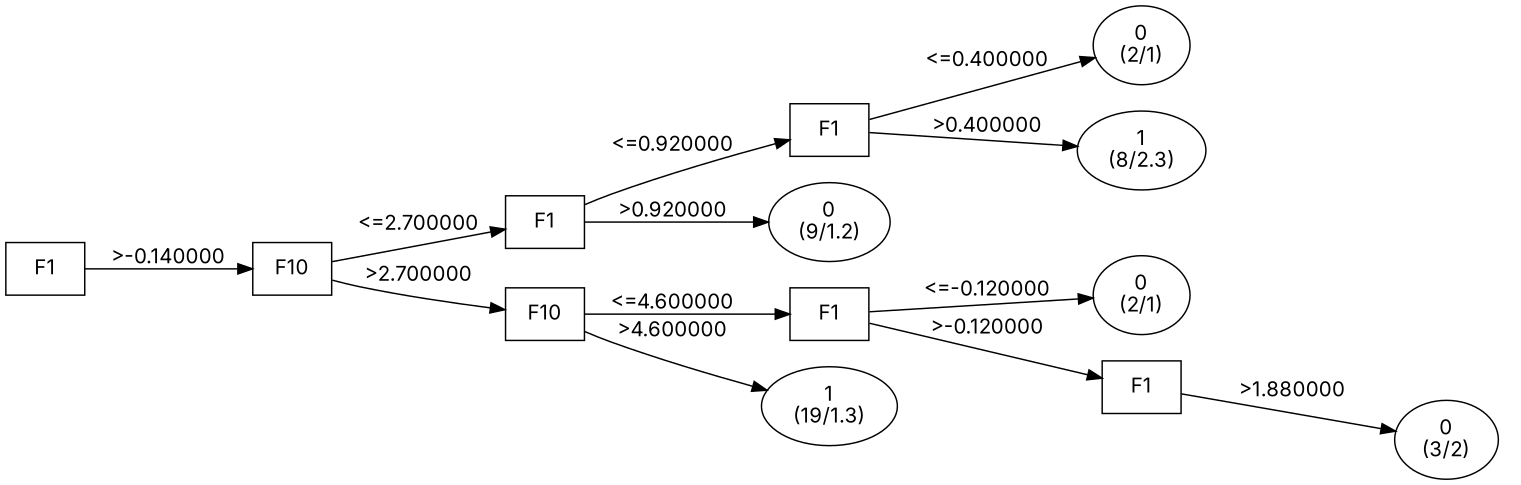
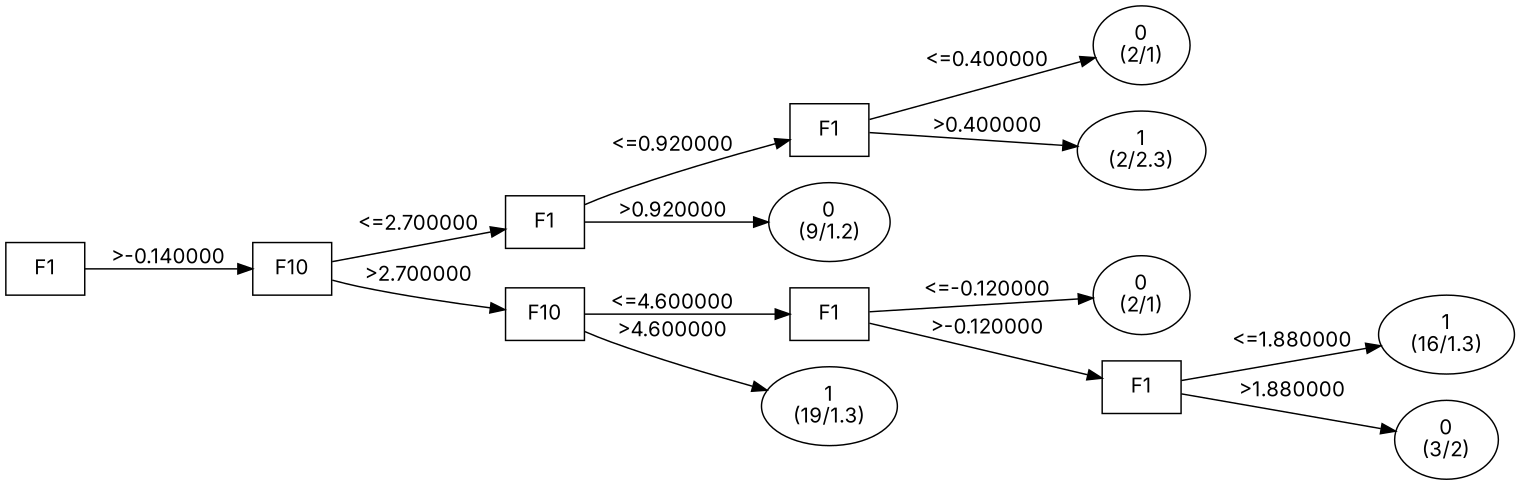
node "1 (8/2.3)": label "1 (8/2.3)" -> "1 (2/2.3)"
node "1 (16/1.3)": added
